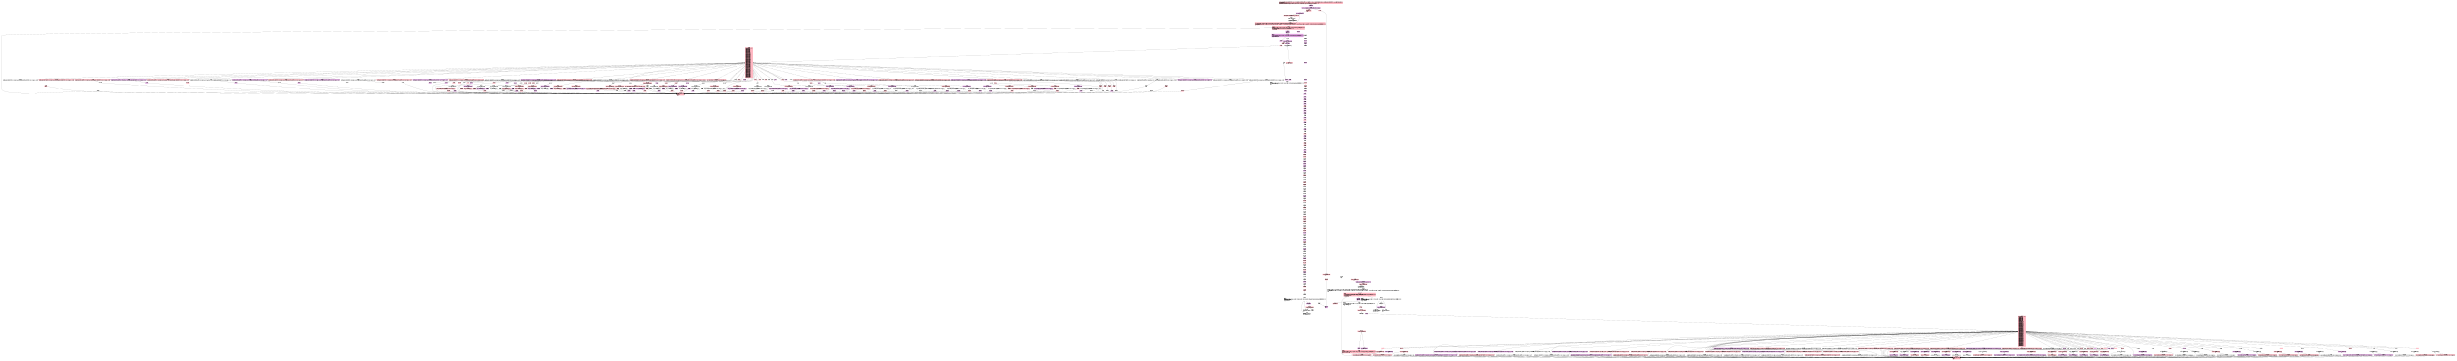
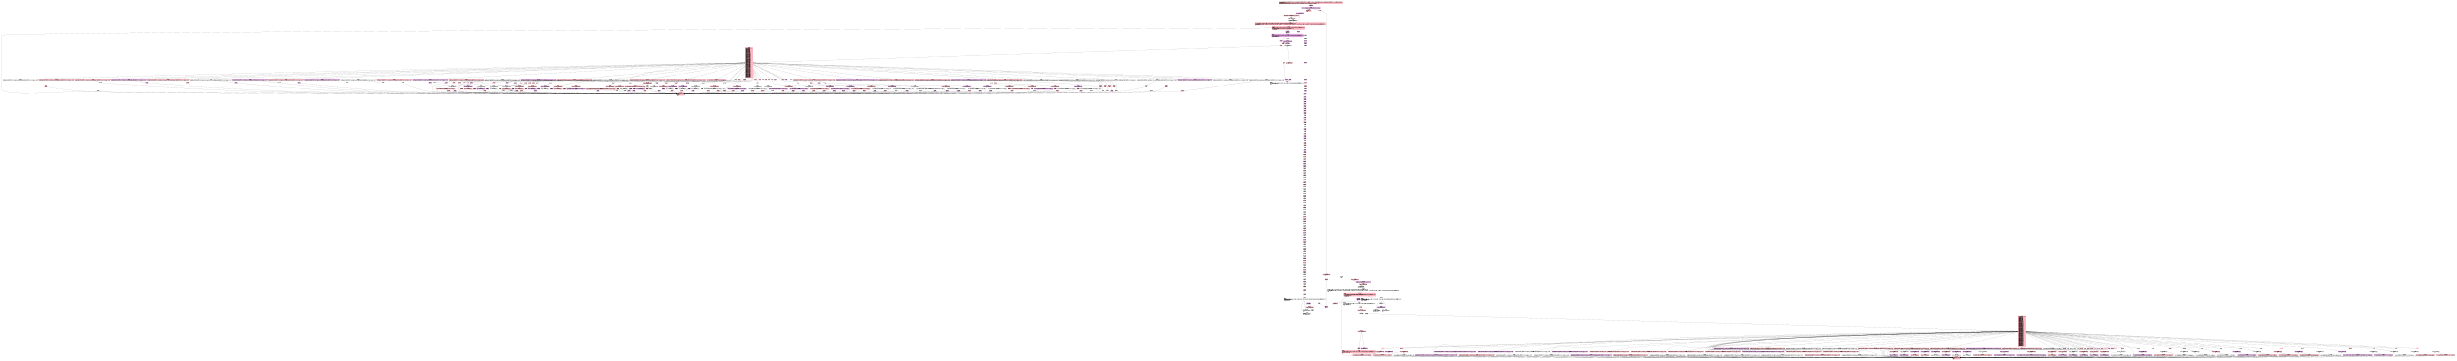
node "146: 0x0580": removed
